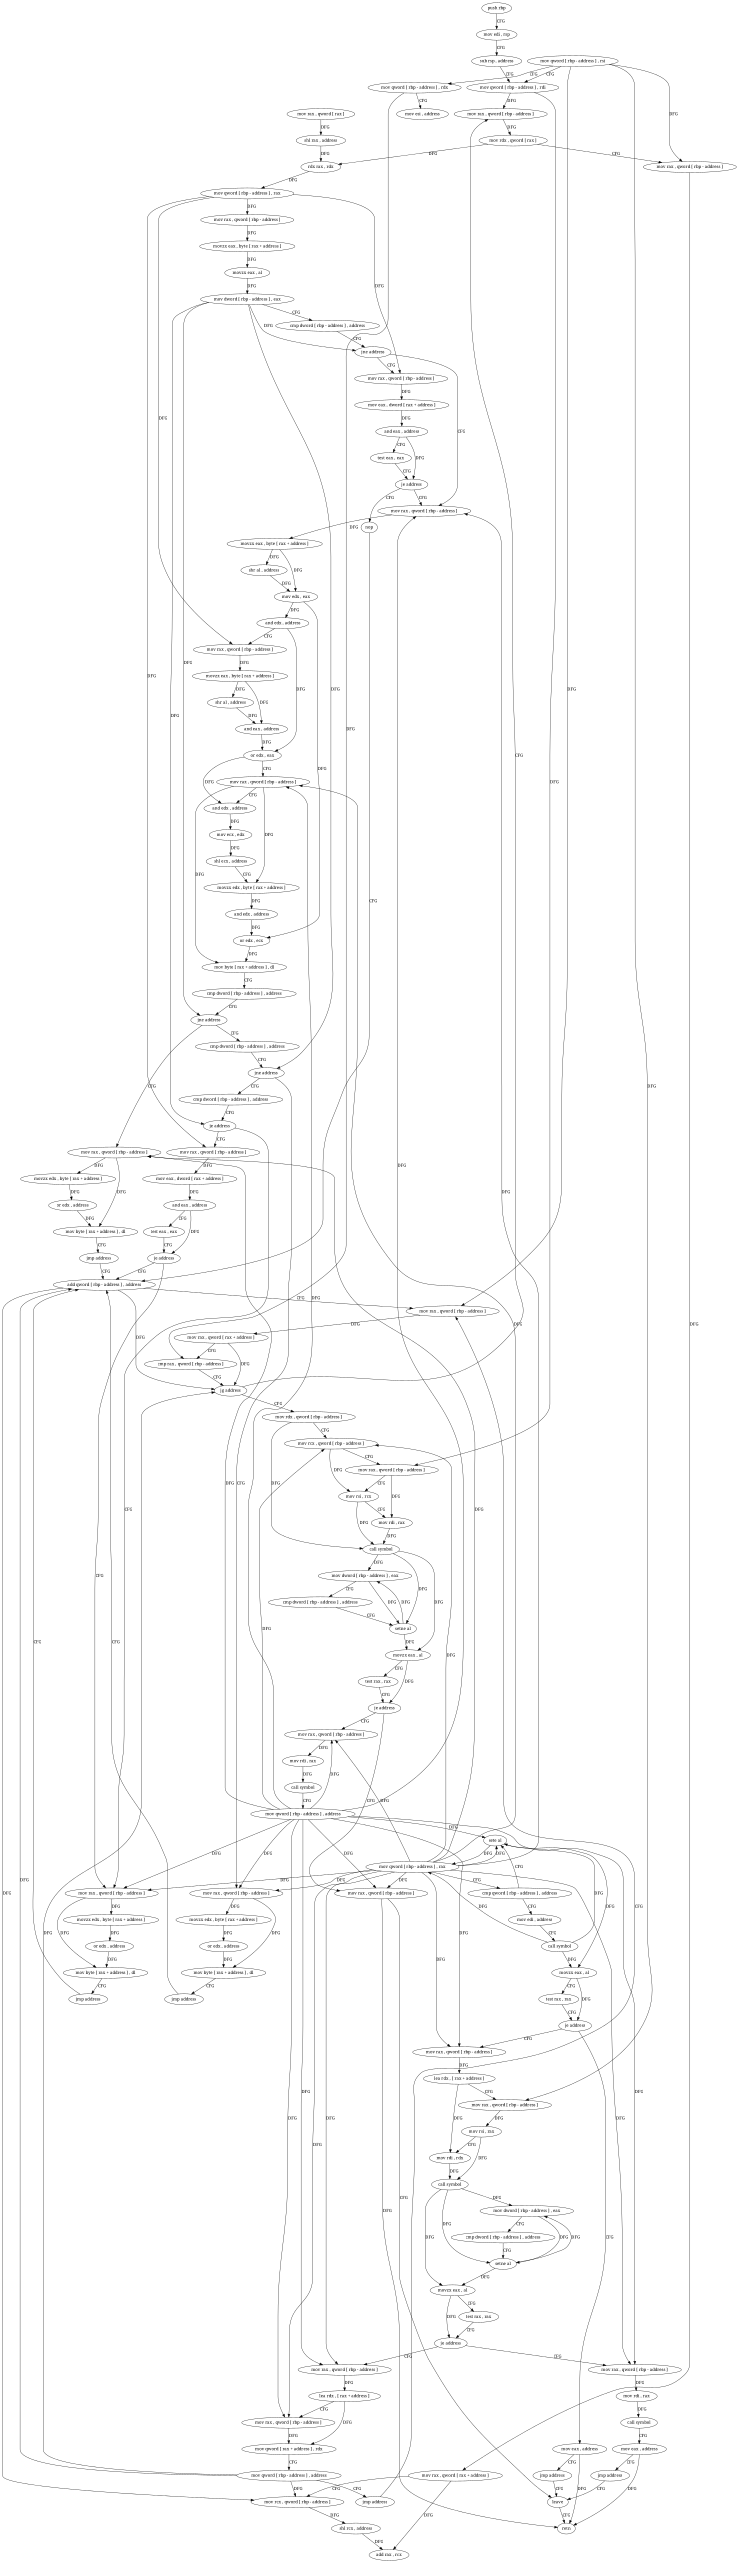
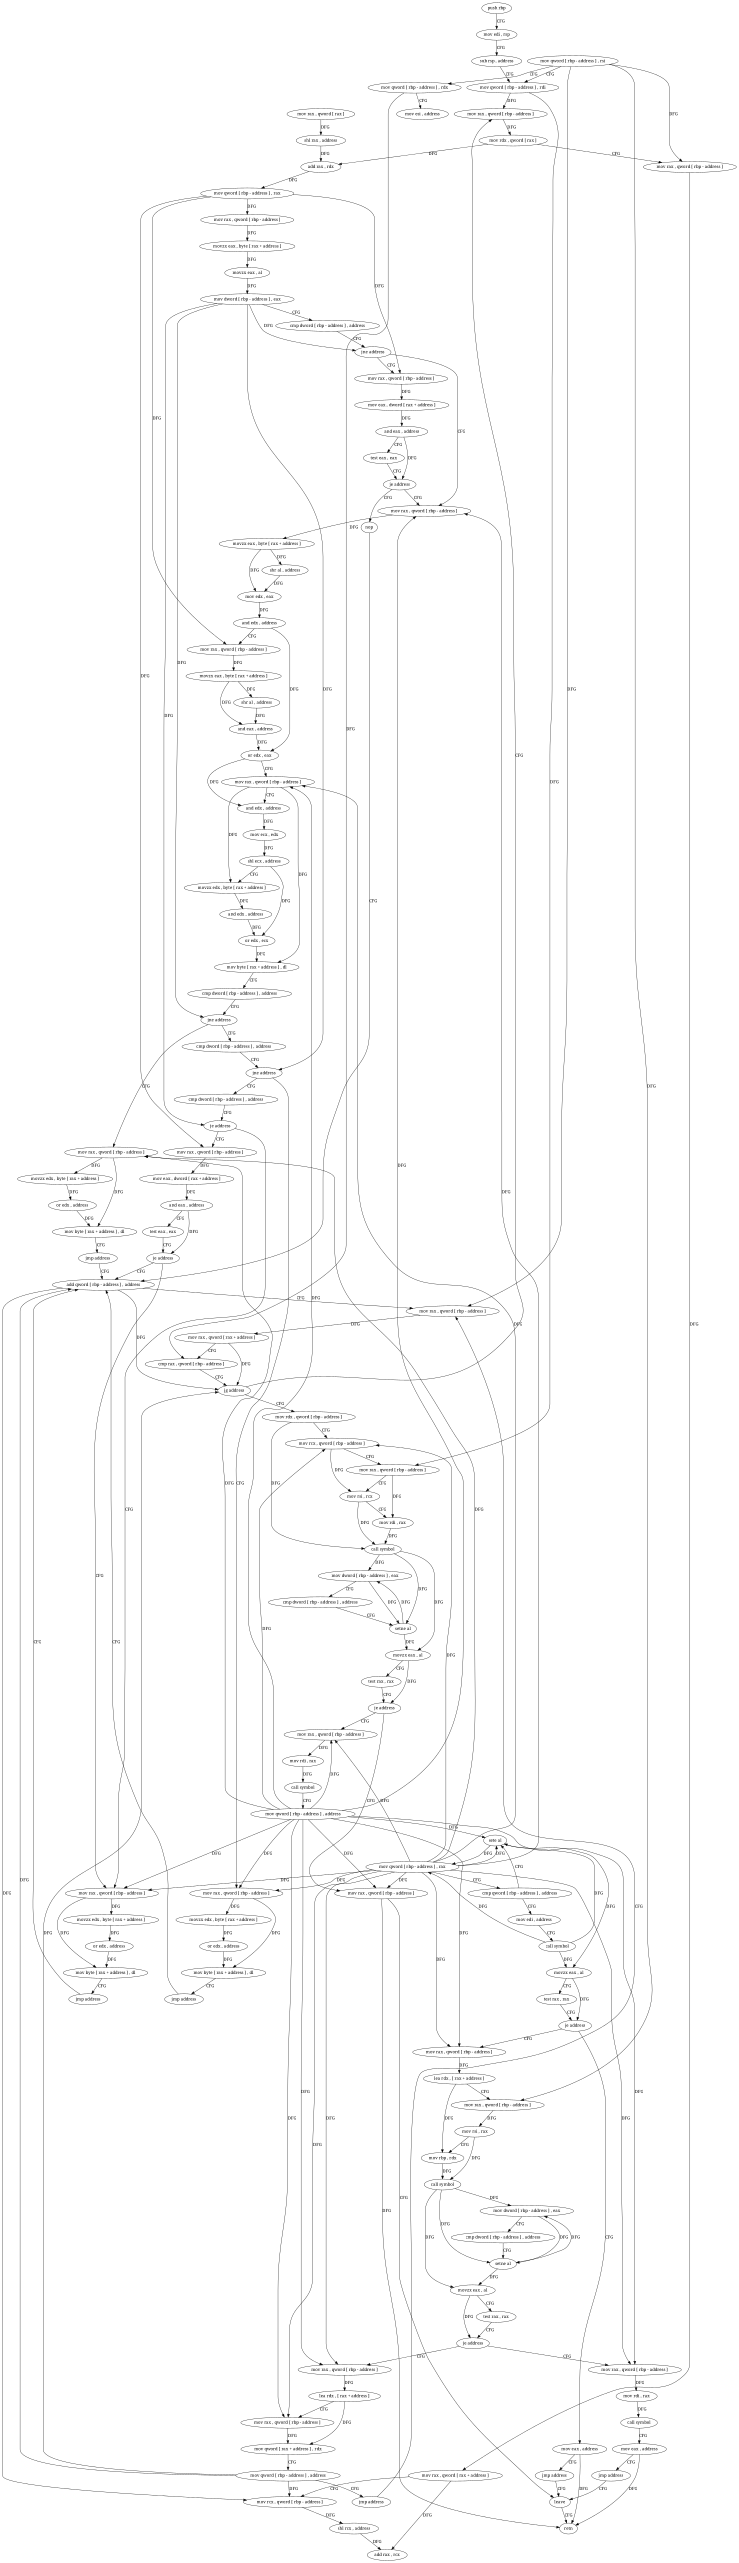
node "rdx rax , rdx": label "rdx rax , rdx" -> "add rax , rdx"
edge "mov edx , eax" -> "or edx , ecx": now "shl ecx , address" -> "or edx , ecx"
node "mov rdi , rdx": label "mov rdi , rdx" -> "mov rbp , rdx"
